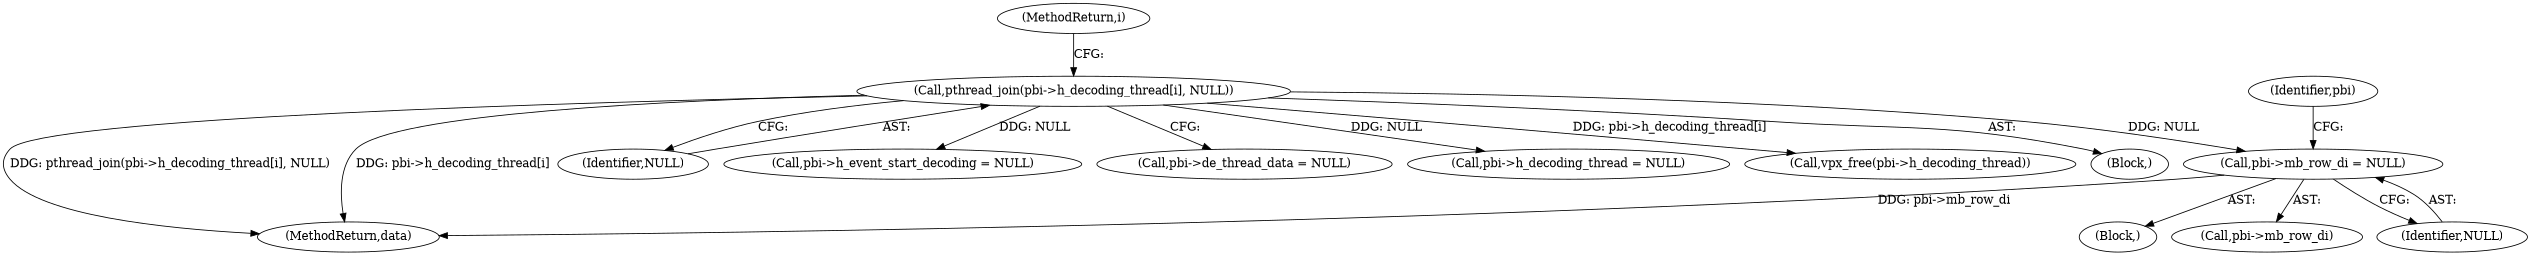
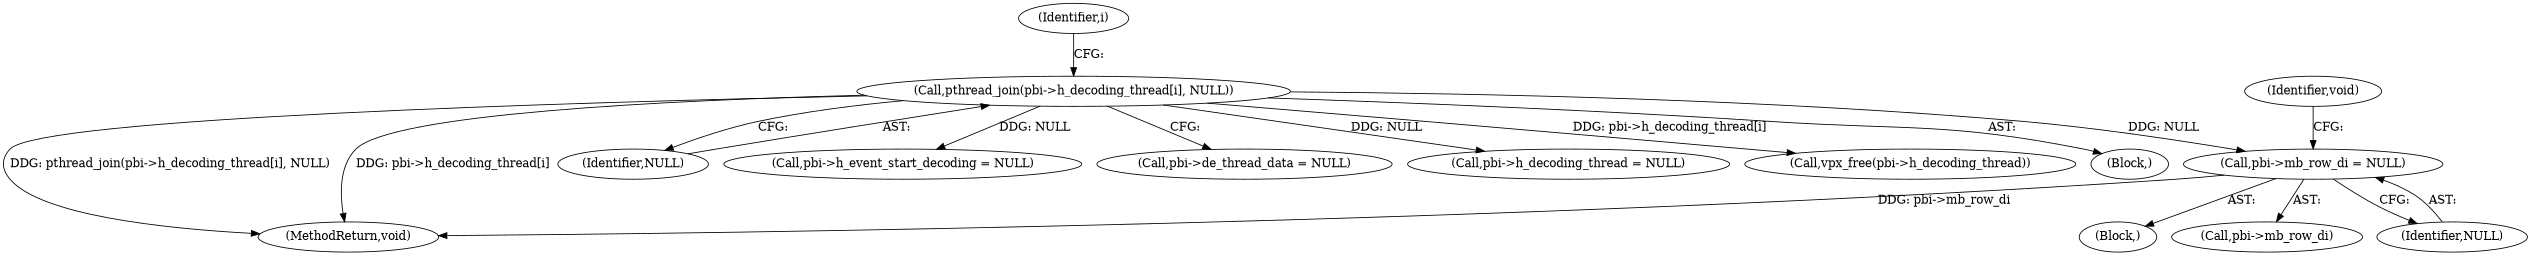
node "(MethodReturn,i)": label "(MethodReturn,i)" -> "(Identifier,i)"
node "(Identifier,pbi)": label "(Identifier,pbi)" -> "(Identifier,void)"
node "(MethodReturn,data)": label "(MethodReturn,data)" -> "(MethodReturn,void)"
